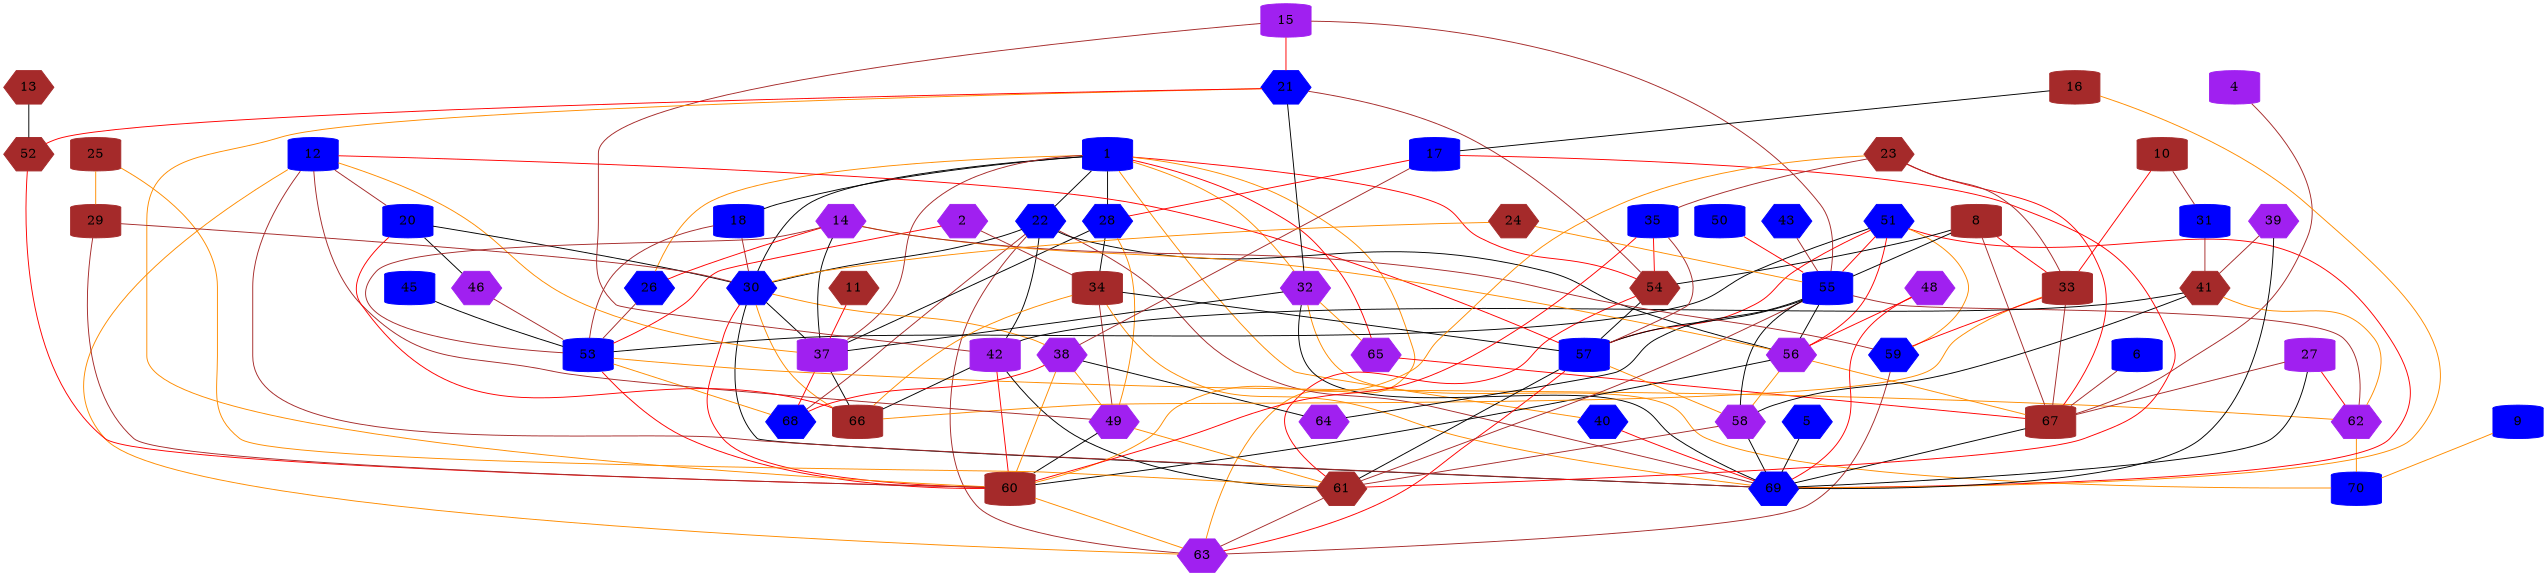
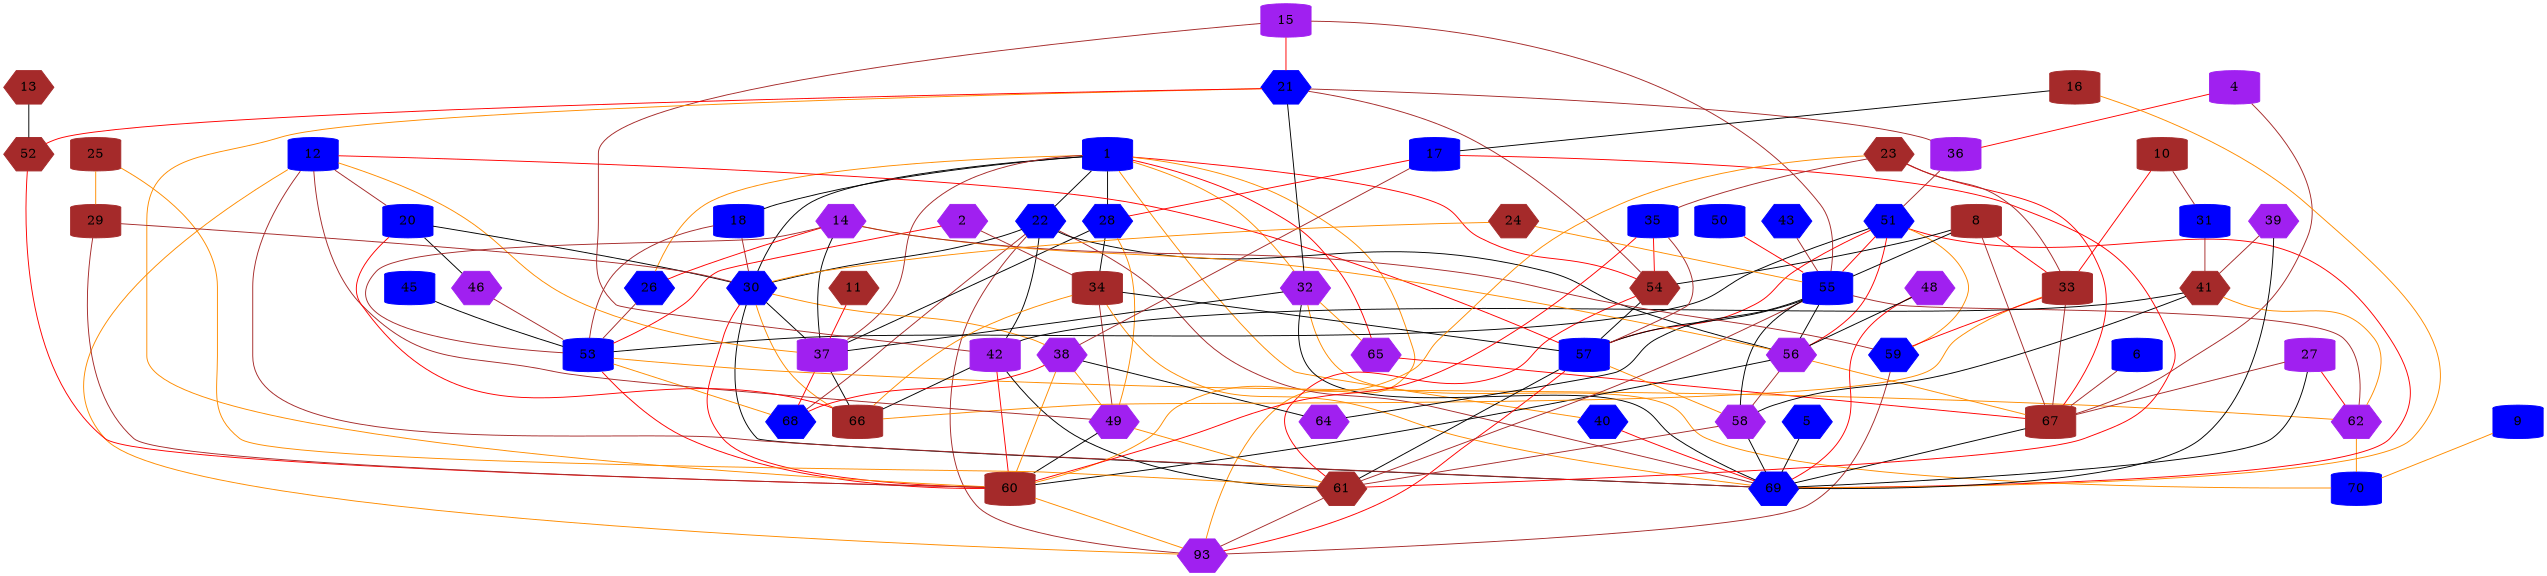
node "36": added
edge "48" -- "56": color red -> black
edge "56" -- "58": color darkorange -> brown
node "63": label "63" -> "93"
